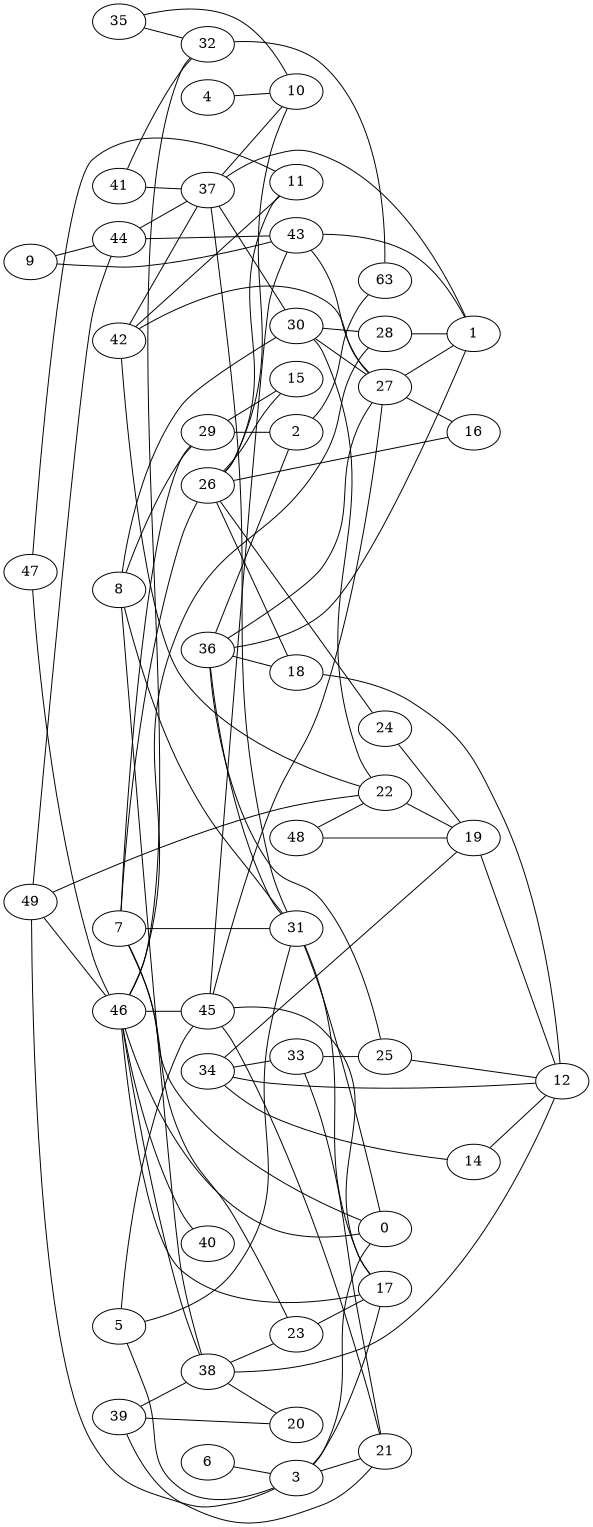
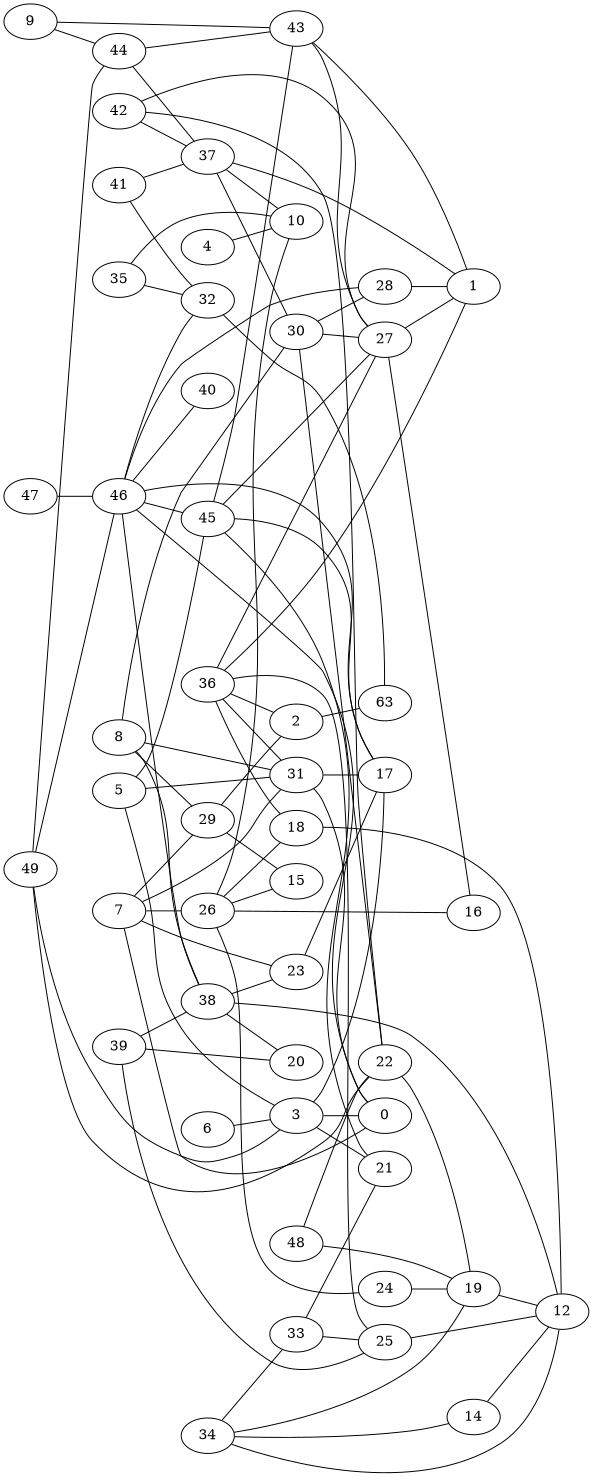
node "11": removed
edge "37" -- "31": removed
edge "39" -- "21": now "39" -- "25"
